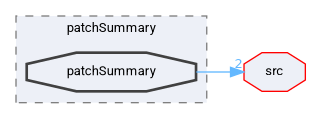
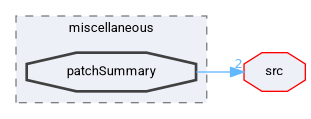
cluster "patchSummary": label "patchSummary" -> "miscellaneous"
